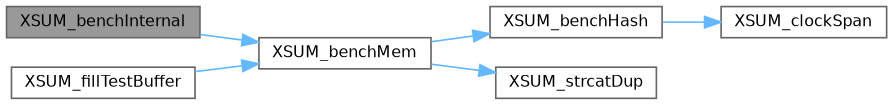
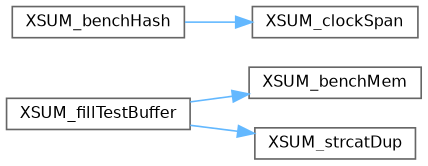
node "XSUM_benchInternal": removed
edge "XSUM_benchMem" -> "XSUM_benchHash": removed
edge "XSUM_benchMem" -> "XSUM_strcatDup": now "XSUM_fillTestBuffer" -> "XSUM_strcatDup"
